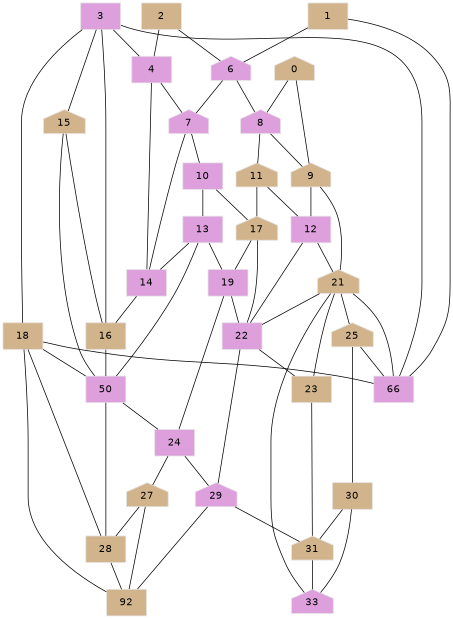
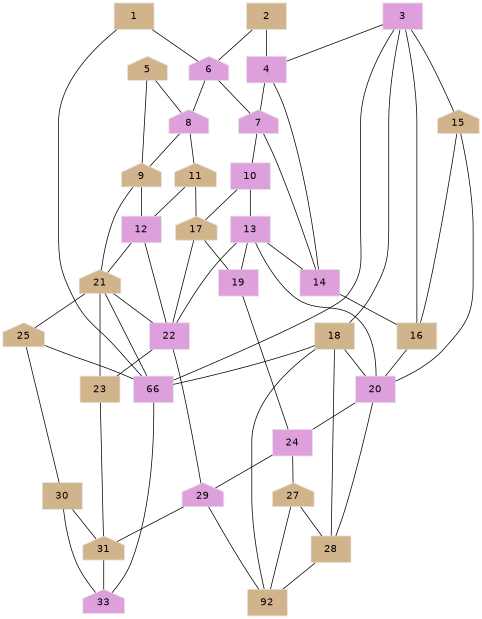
node "0": label "0" -> "5"
edge "19" -- "22": now "13" -- "22"
node "50": label "50" -> "20"
edge "21" -- "33": now "66" -- "33"
